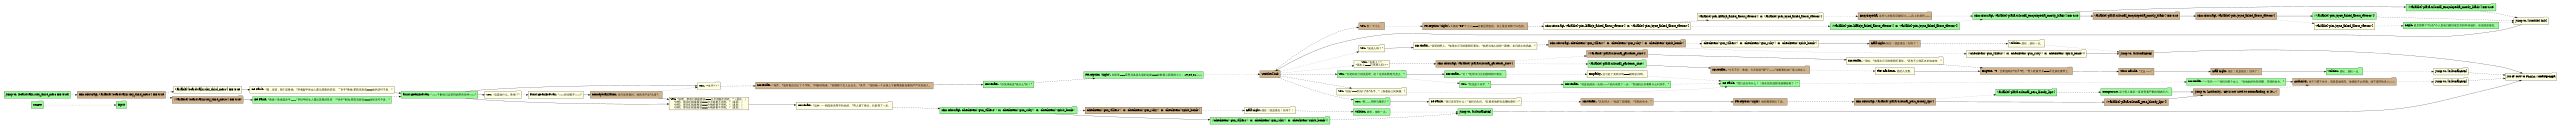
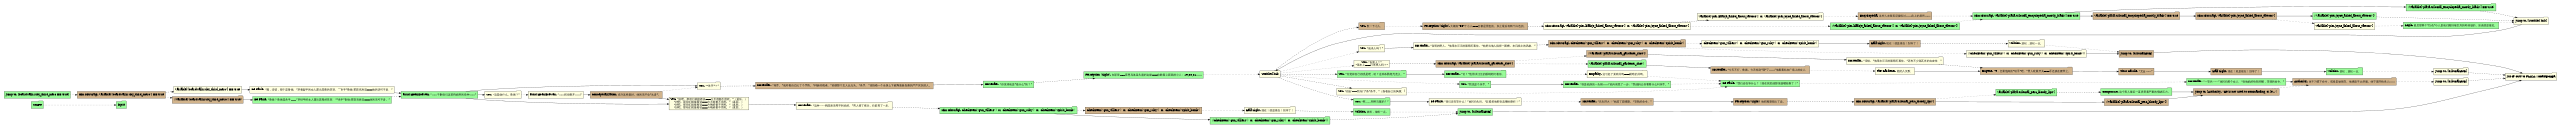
node "Untitled hub": fillcolor tan -> lightyellow
edge "You: “你觉得自己很强是吧，哈？这种杀戮毫无意义。”" -> "You: “我也是个杀手。”": now "Untitled hub" -> "You: “我也是个杀手。”"
